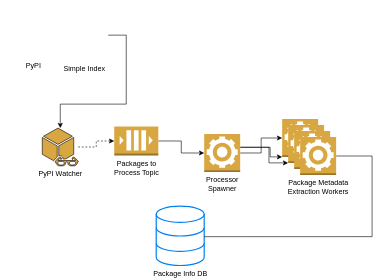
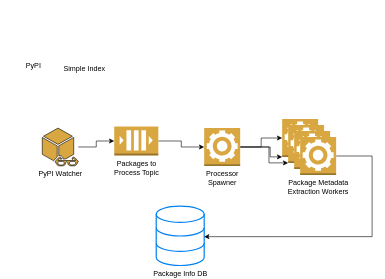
edge "Simple Index" -> "PyPI Watcher": removed
edge "PyPI Watcher" -> "Packages to Process Topic": style dashed -> solid
node "Processor Spawner": moved (222, 153) -> (222, 147)
edge "Package Metadata Extraction Workers" -- "Package Info DB": arrowhead none -> classic
